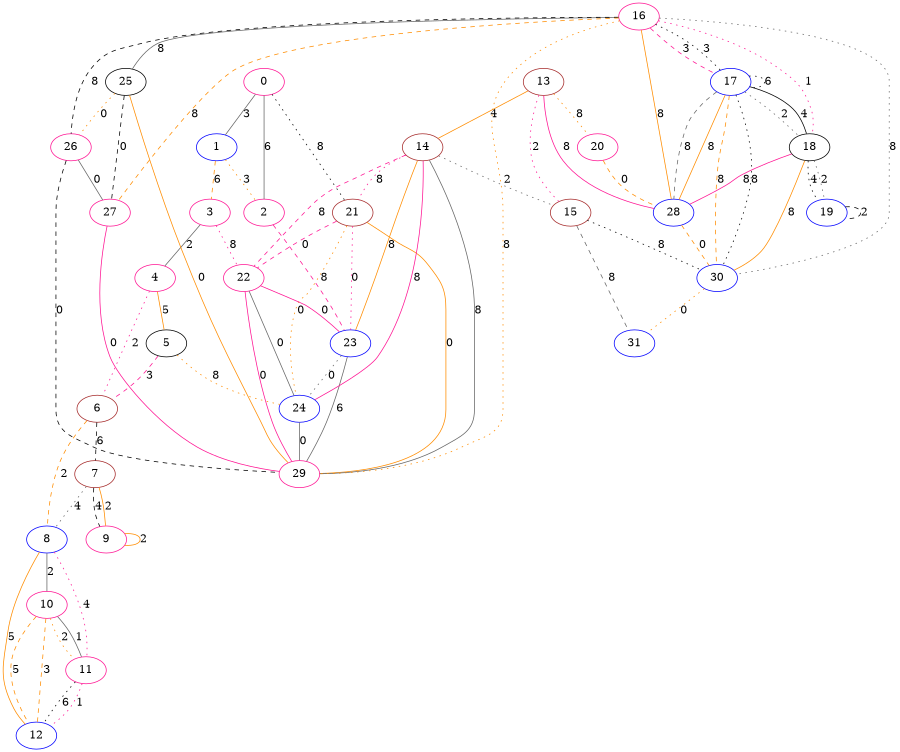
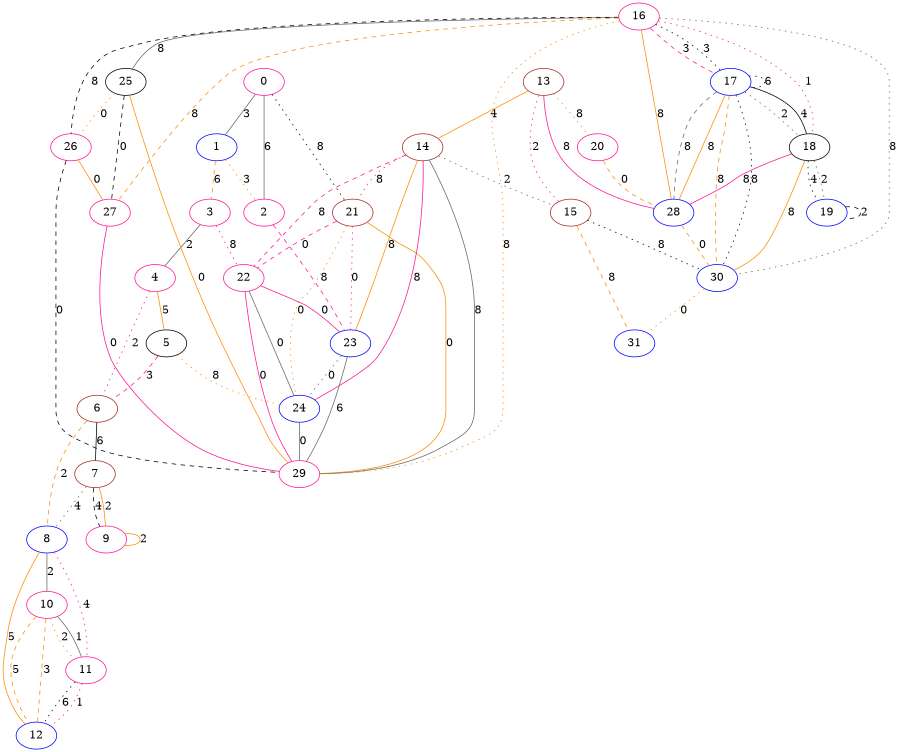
edge "26" -- "27": color gray40 -> darkorange
edge "15" -- "31": color gray40 -> darkorange
edge "6" -- "7": style dashed -> solid
